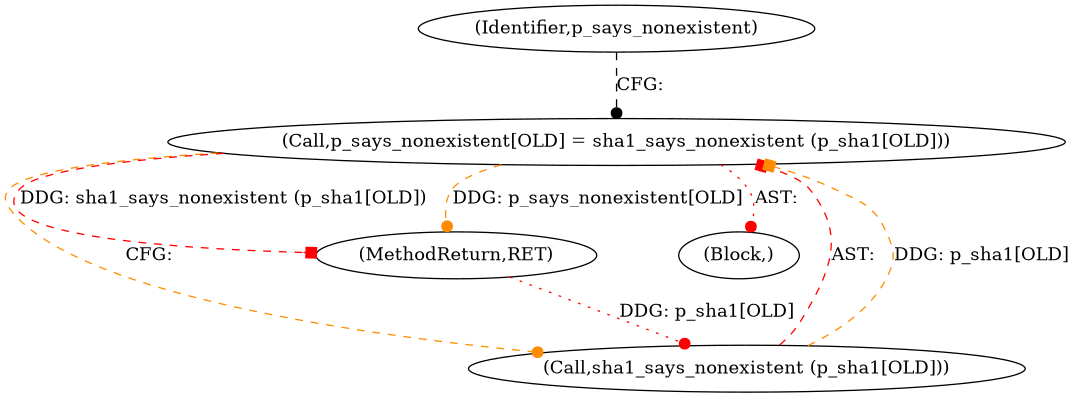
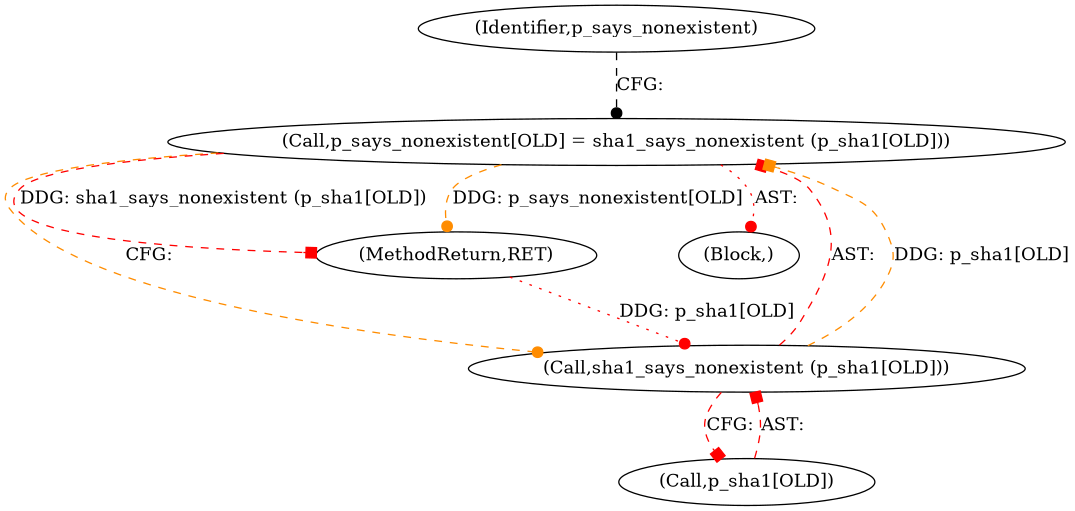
node "(Call,p_sha1[OLD])": added
